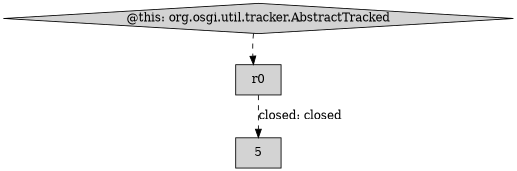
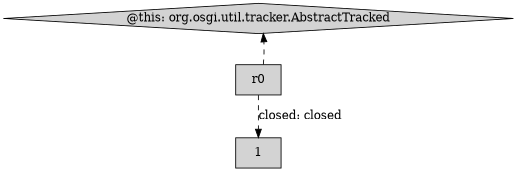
edge "@this: org.osgi.util.tracker.AbstractTracked" -> "r0": reversed
node "5": label "5" -> "1"
